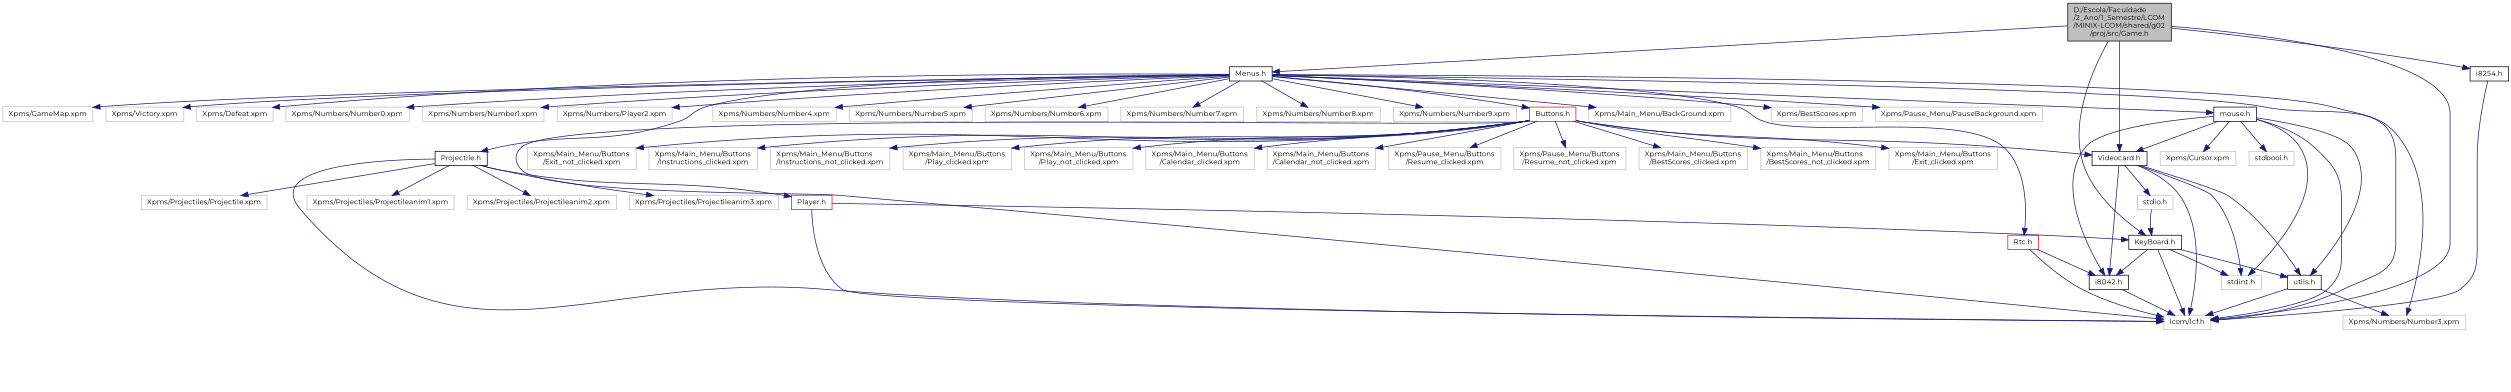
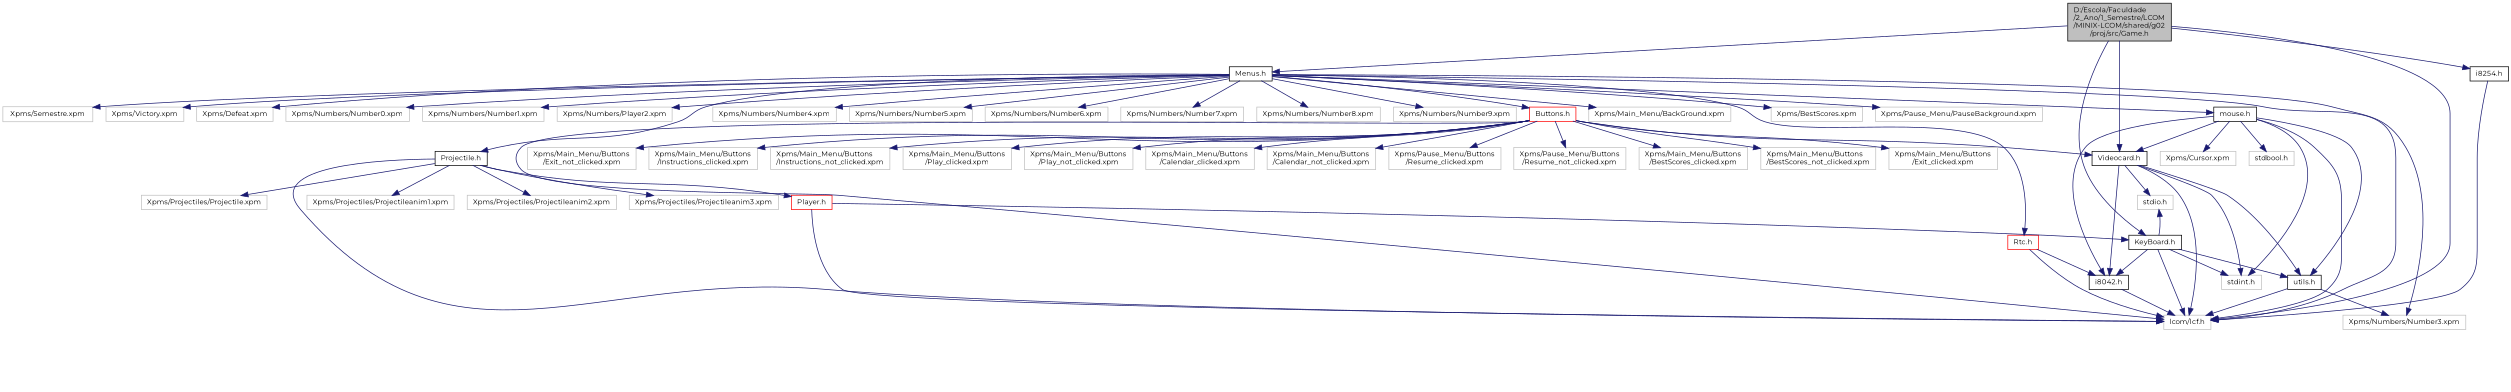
node "Xpms/GameMap.xpm": label "Xpms/GameMap.xpm" -> "Xpms/Semestre.xpm"
edge "stdio.h" -> "KeyBoard.h": reversed
